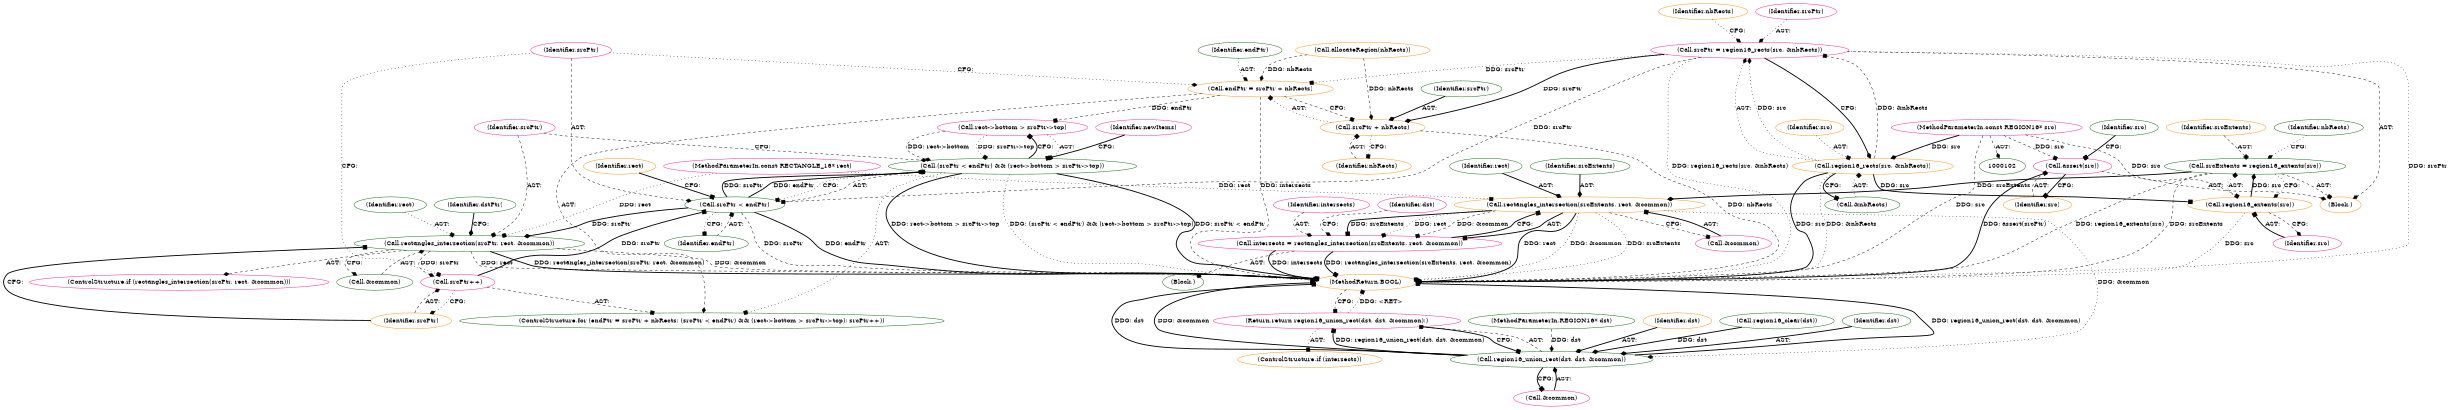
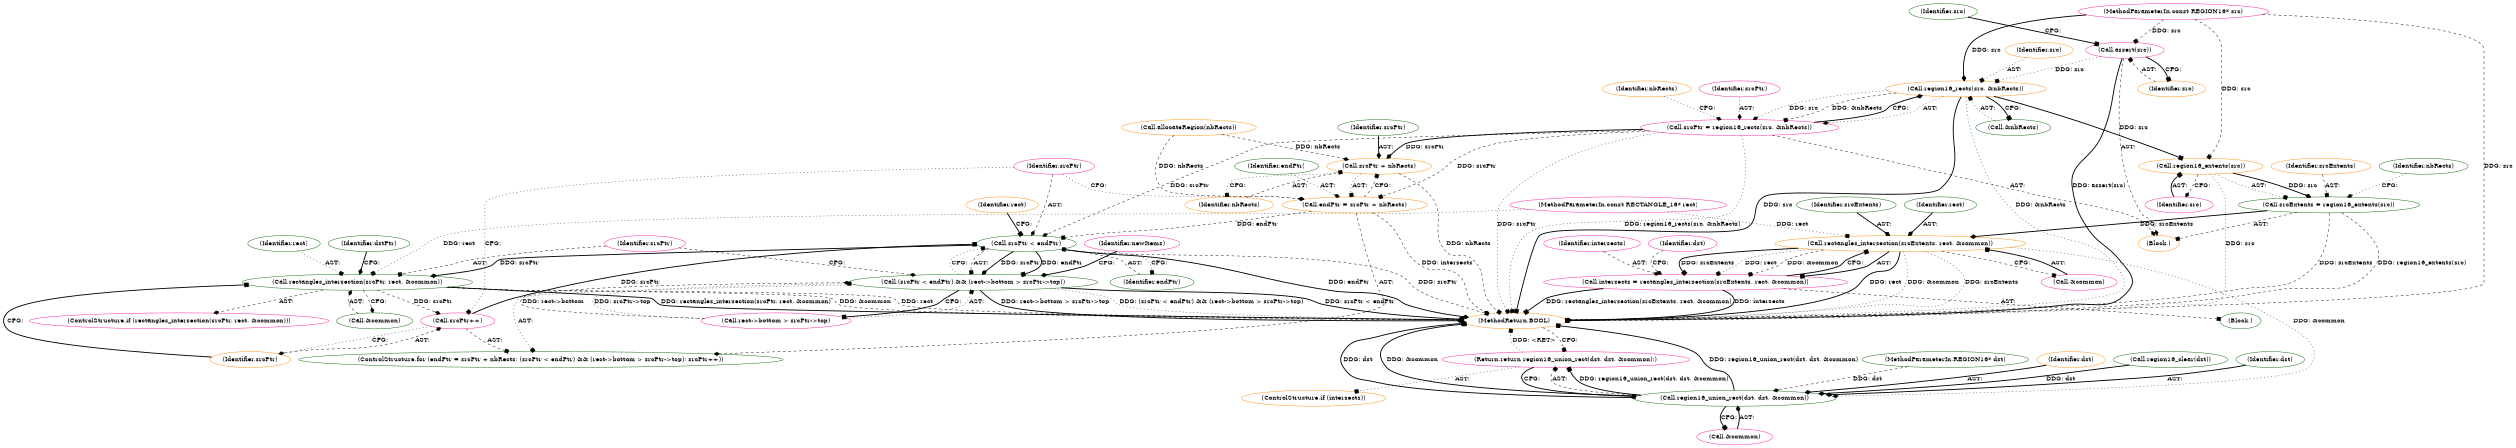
edge "(Call,srcPtr = region16_rects(src, &nbRects))" -> "(Call,endPtr = srcPtr + nbRects)": style dotted -> dashed
edge "(Call,assert(src))" -> "(Call,region16_rects(src, &nbRects))": added, label "DDG: src"
edge "(Call,endPtr = srcPtr + nbRects)" -> "(Call,rect->bottom > srcPtr->top)": now "(Call,endPtr = srcPtr + nbRects)" -> "(Call,srcPtr < endPtr)"
edge "(Identifier,newItems)" -> "(Call,(srcPtr < endPtr) && (rect->bottom > srcPtr->top))": arrowhead box -> diamond
node "1000102": removed
edge "(Call,srcPtr = region16_rects(src, &nbRects))" -> "(Call,srcPtr < endPtr)": arrowhead box -> diamond
edge "(Call,srcExtents = region16_extents(src))" -> "(Call,region16_extents(src))": removed, label "CFG:"
edge "(Call,assert(src))" -> "(MethodReturn,BOOL)": label "DDG: assert(srcPtr)" -> "DDG: assert(src)"
